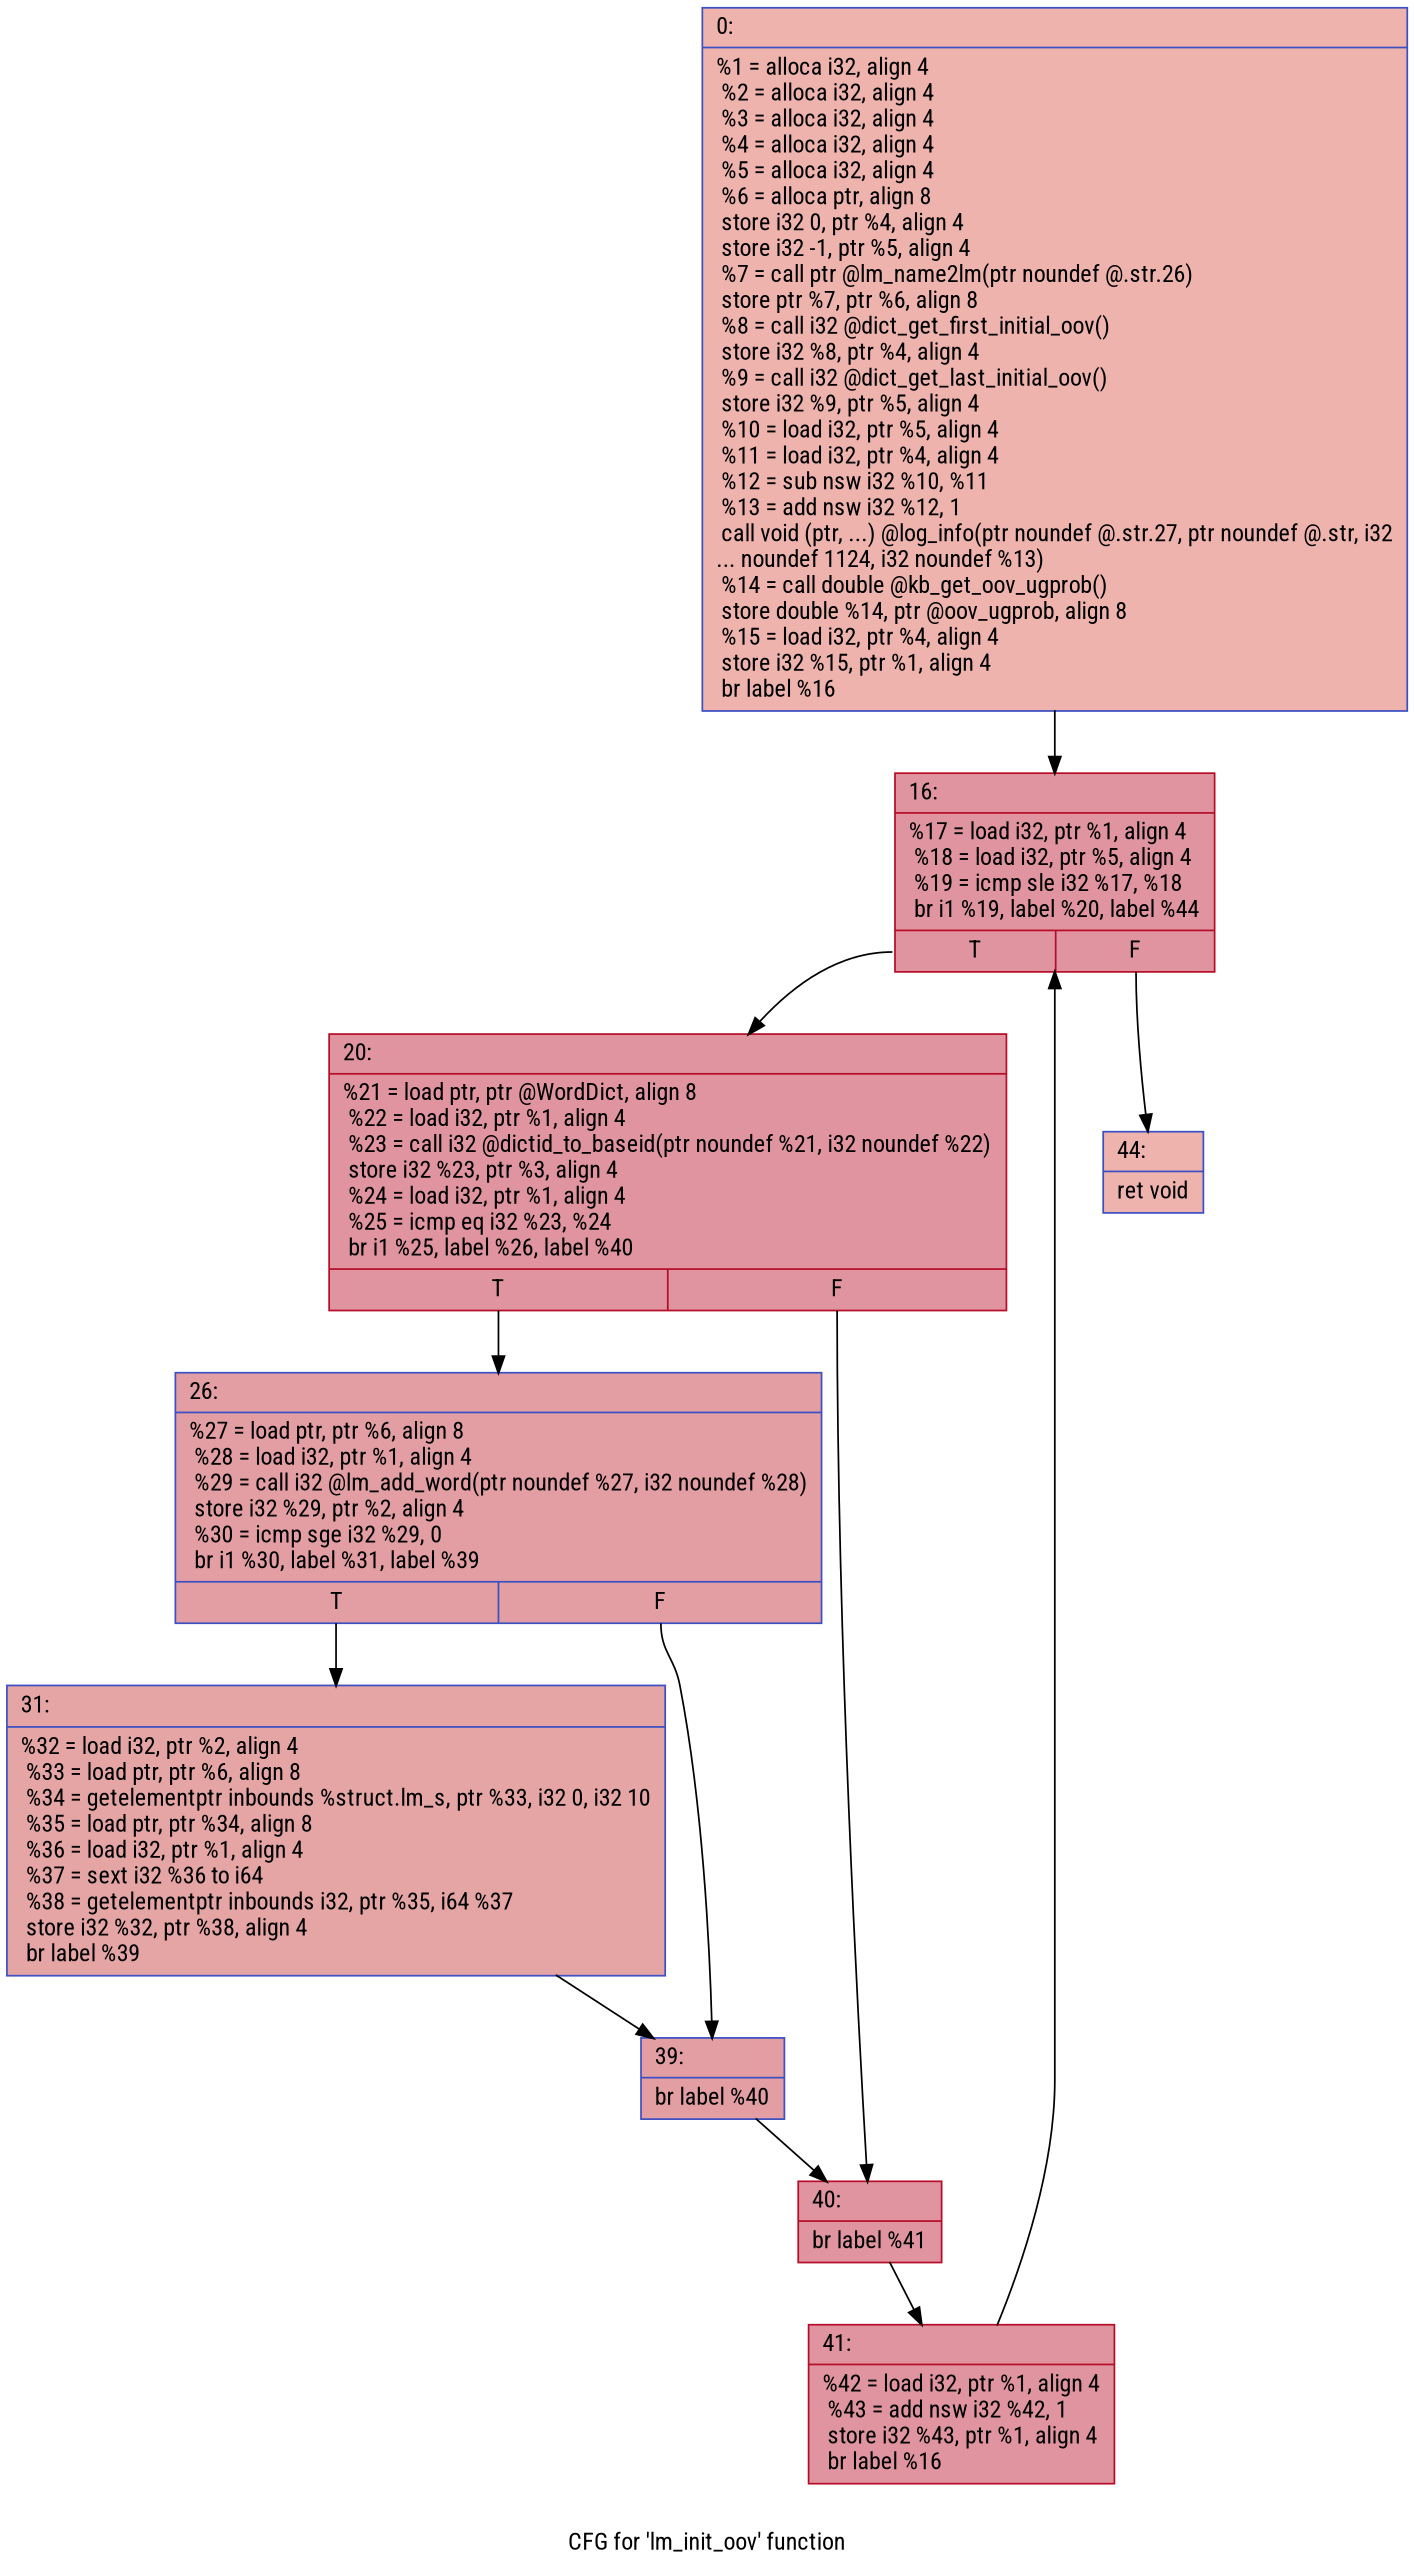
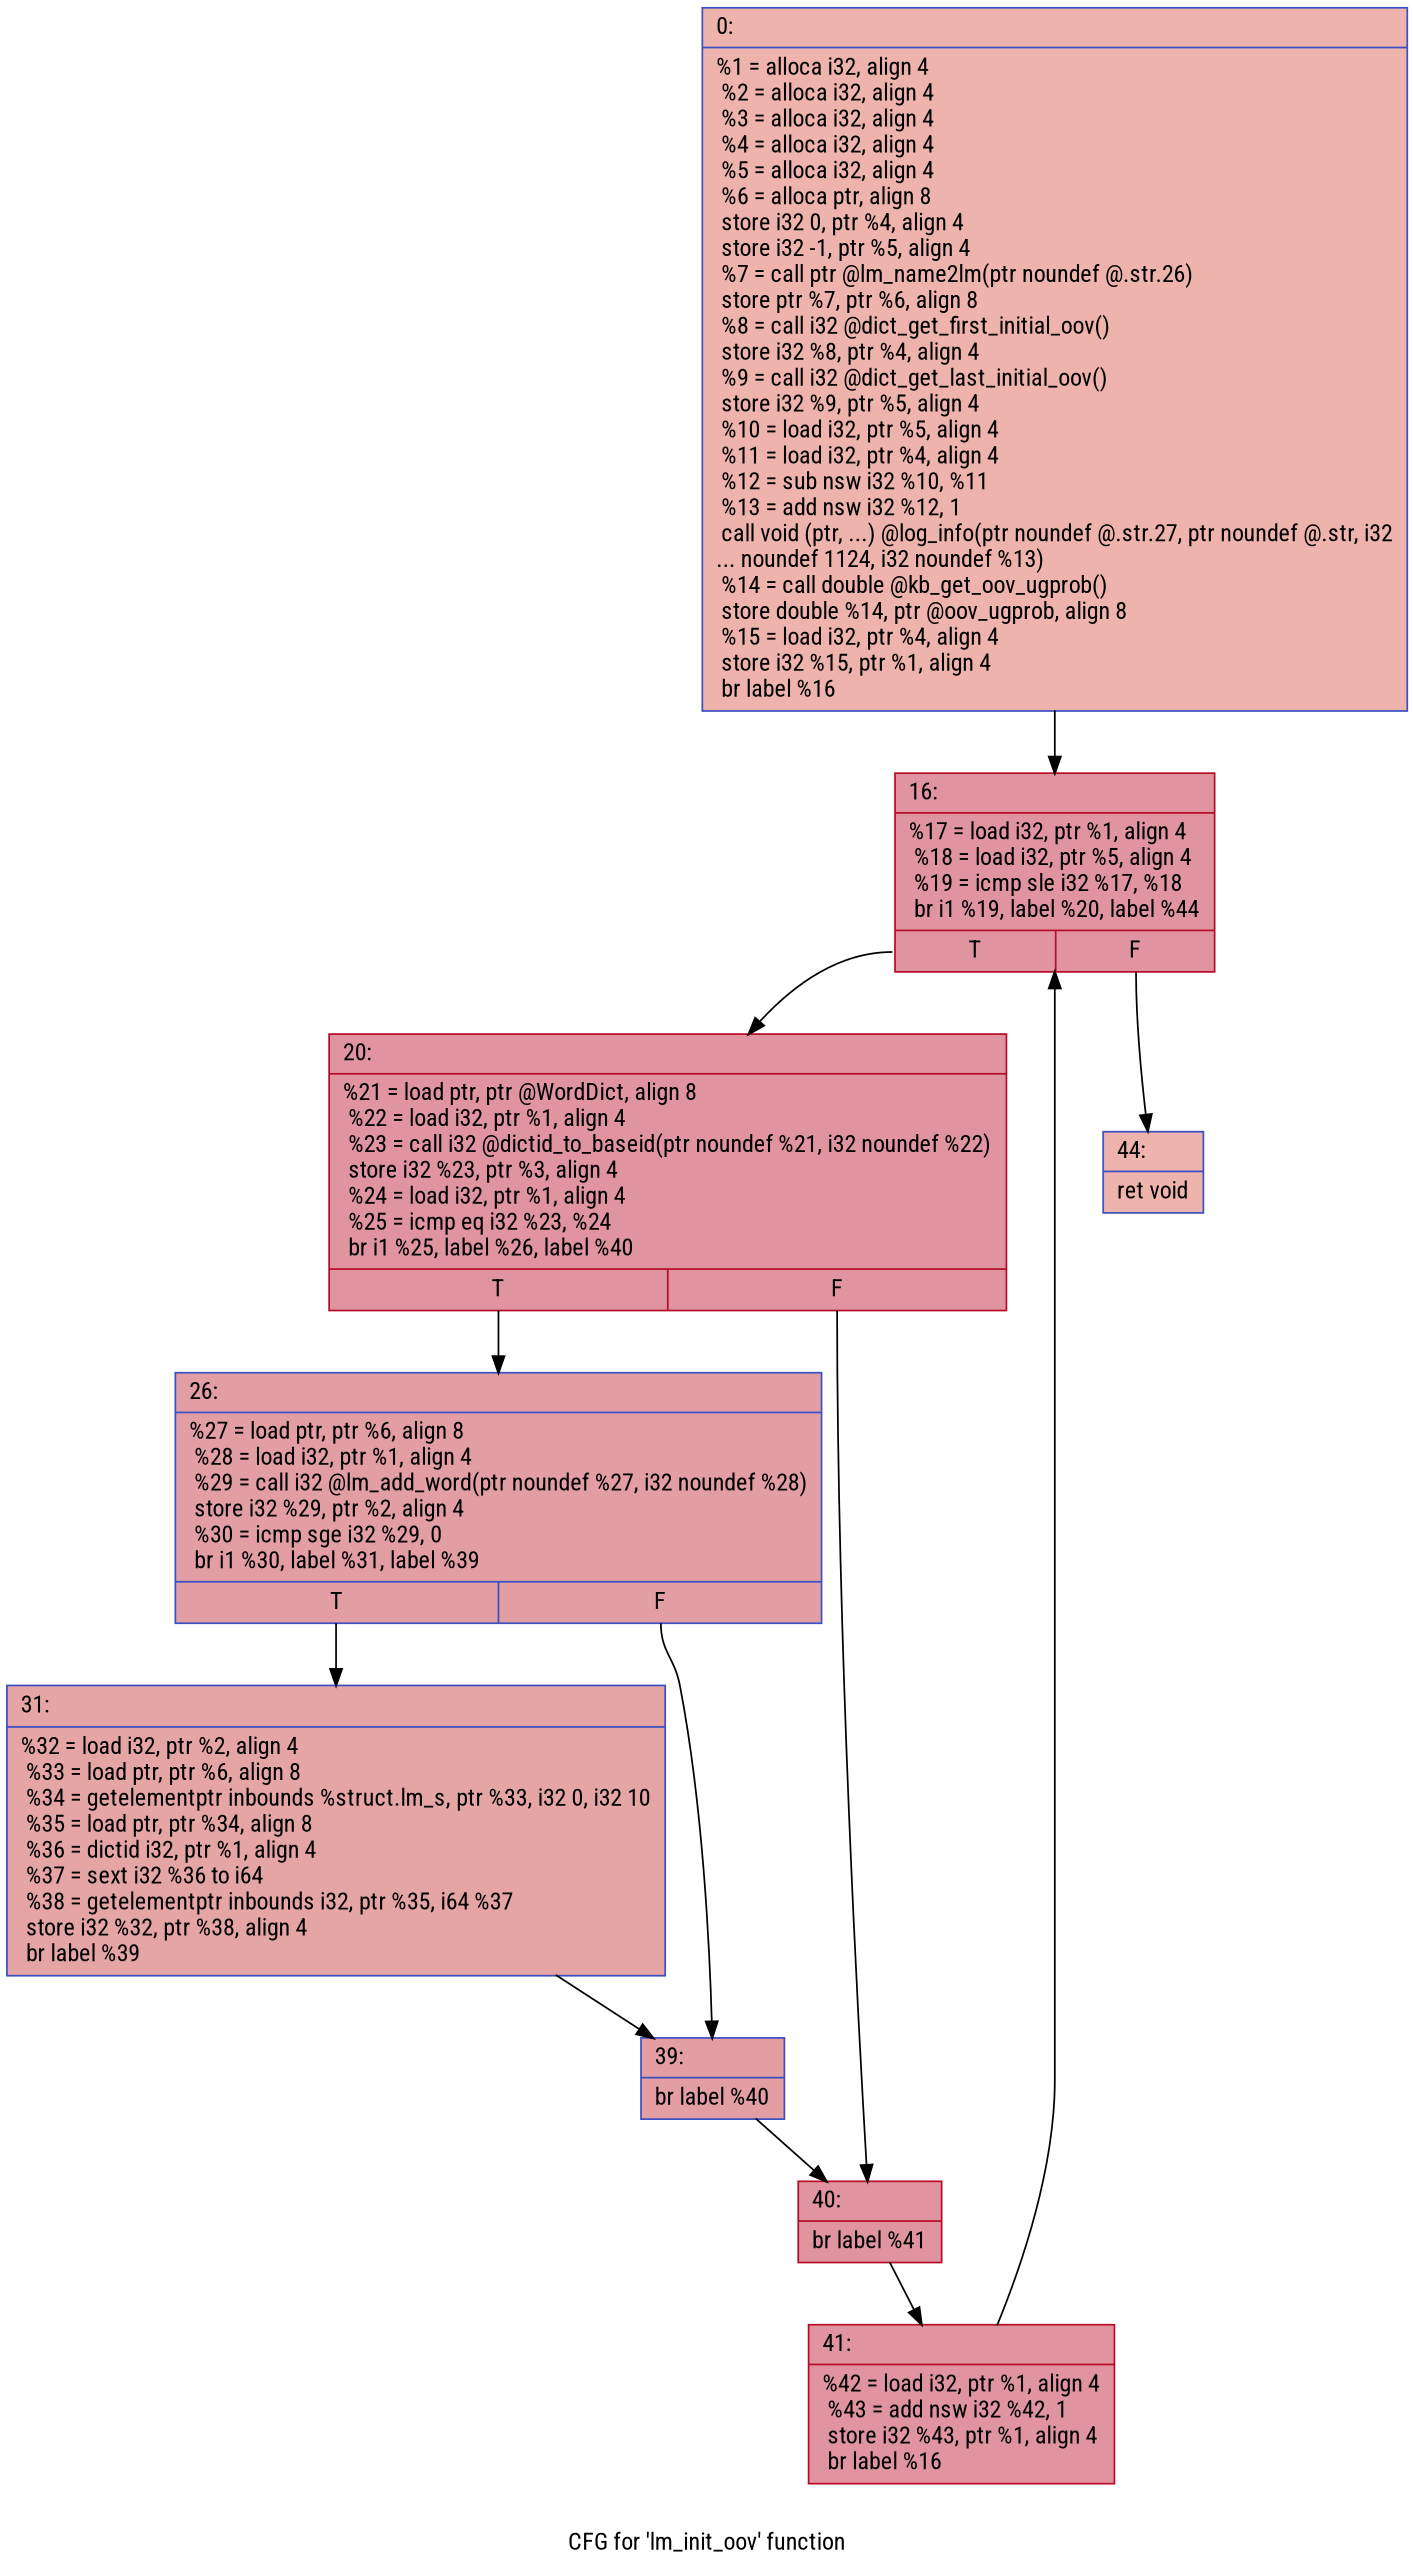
node "31:": text "%36 = load i32, ptr %1, align 4" -> "%36 = dictid i32, ptr %1, align 4"
